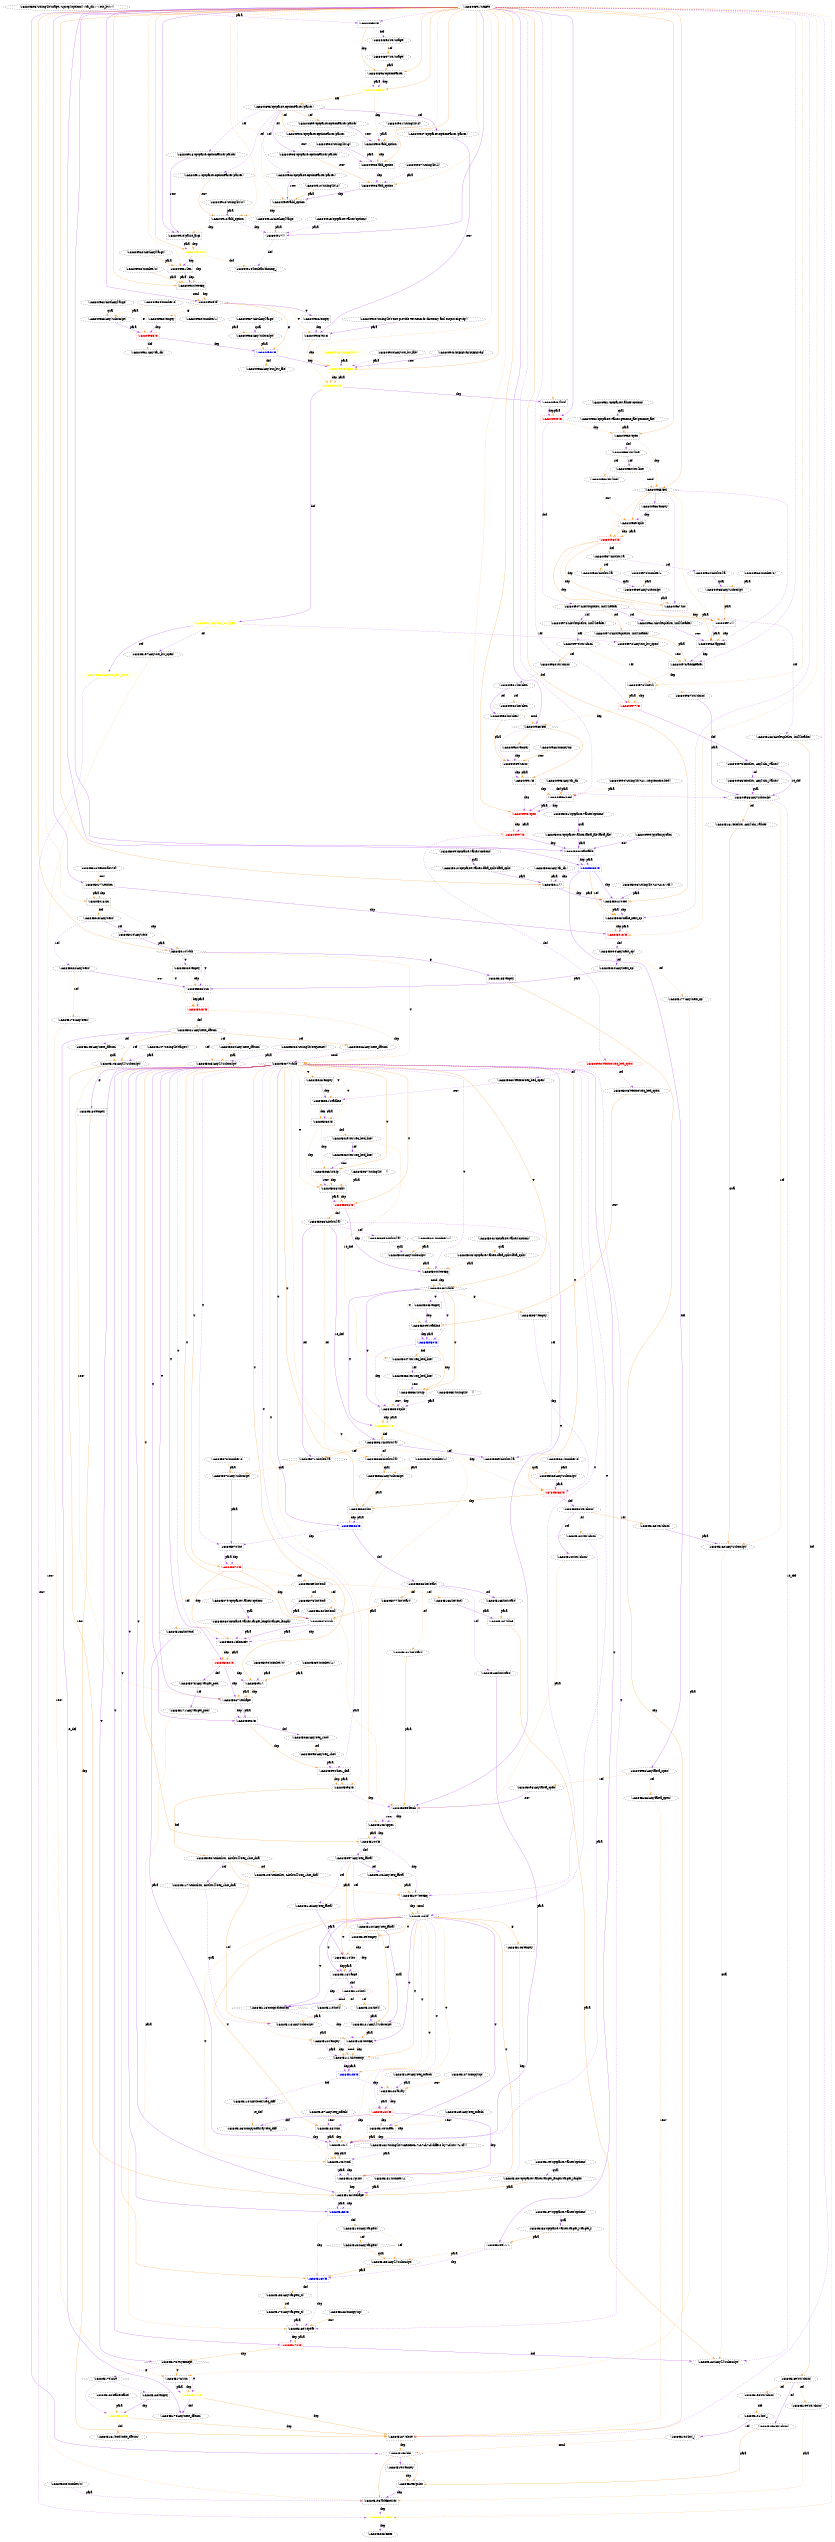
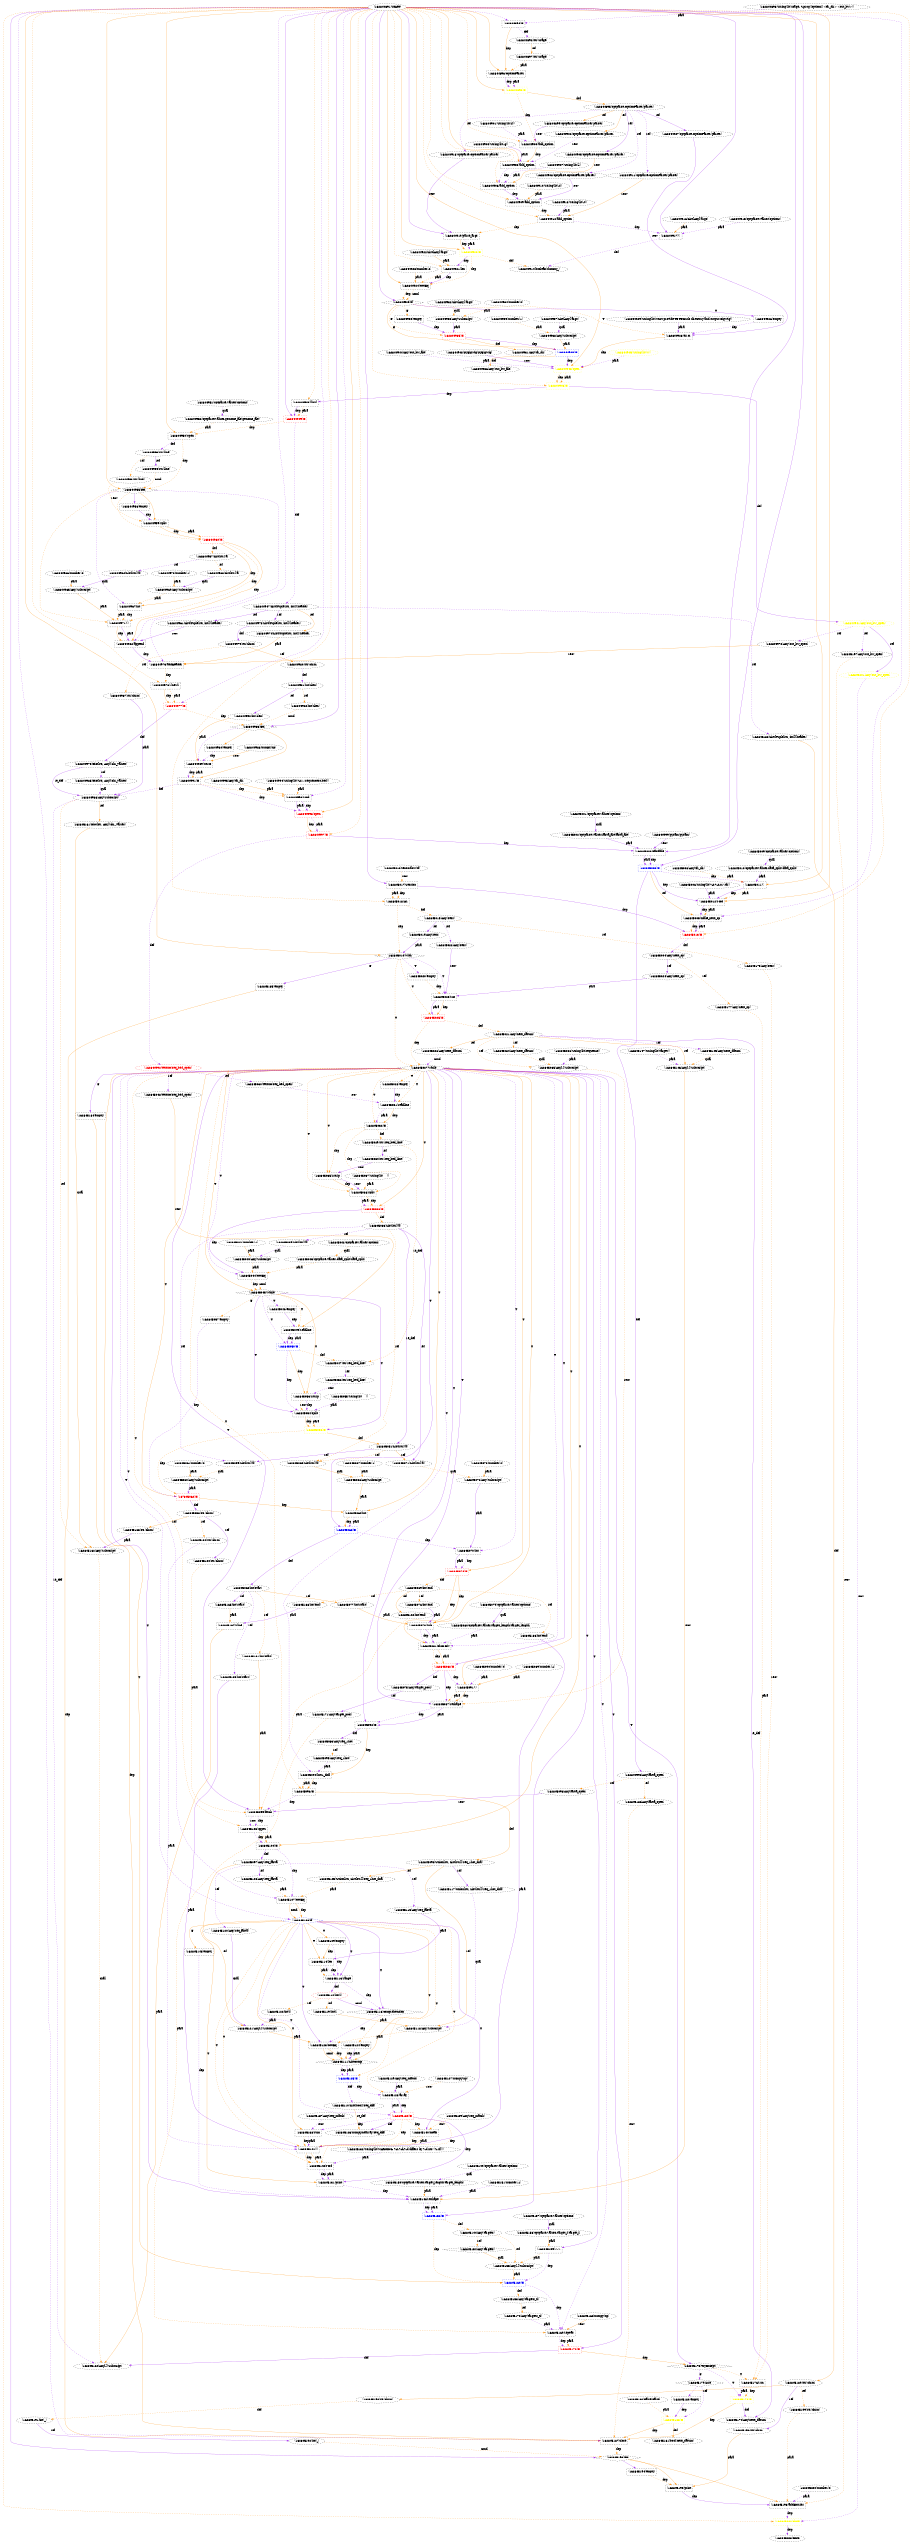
edge "(162845022)Any(sess)" -> "(162845175)Any(sess)": now "(162845015)Any(sess)" -> "(162845175)Any(sess)"
node "(162845071)List[str](a)": shape diamond -> ellipse
node "(162845108)If": color black -> blue
